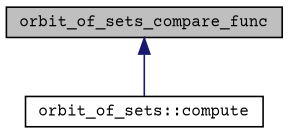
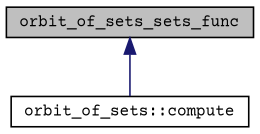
node "orbit_of_sets_compare_func": label "orbit_of_sets_compare_func" -> "orbit_of_sets_sets_func"
